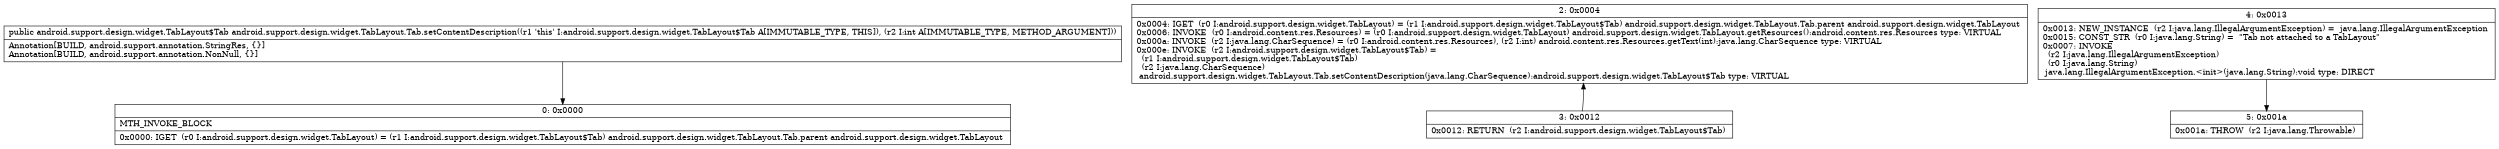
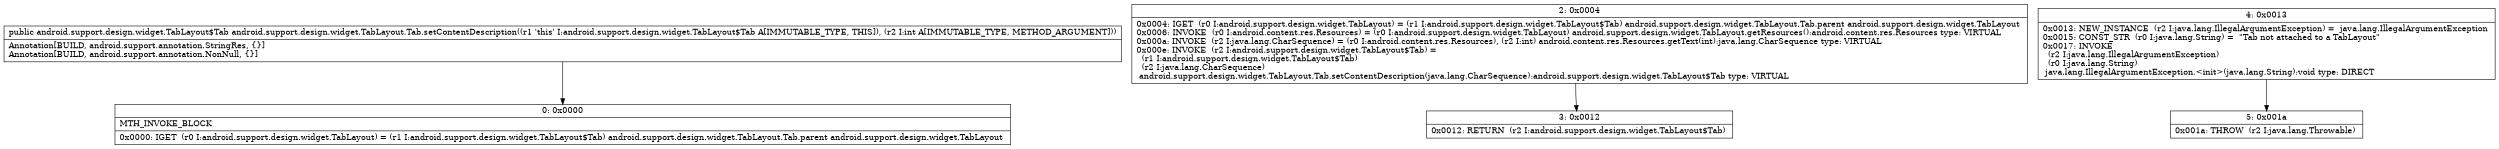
node "4: 0x0013": text "0x0007: INVOKE" -> "0x0017: INVOKE"
edge "3: 0x0012" -> "2: 0x0004": reversed
